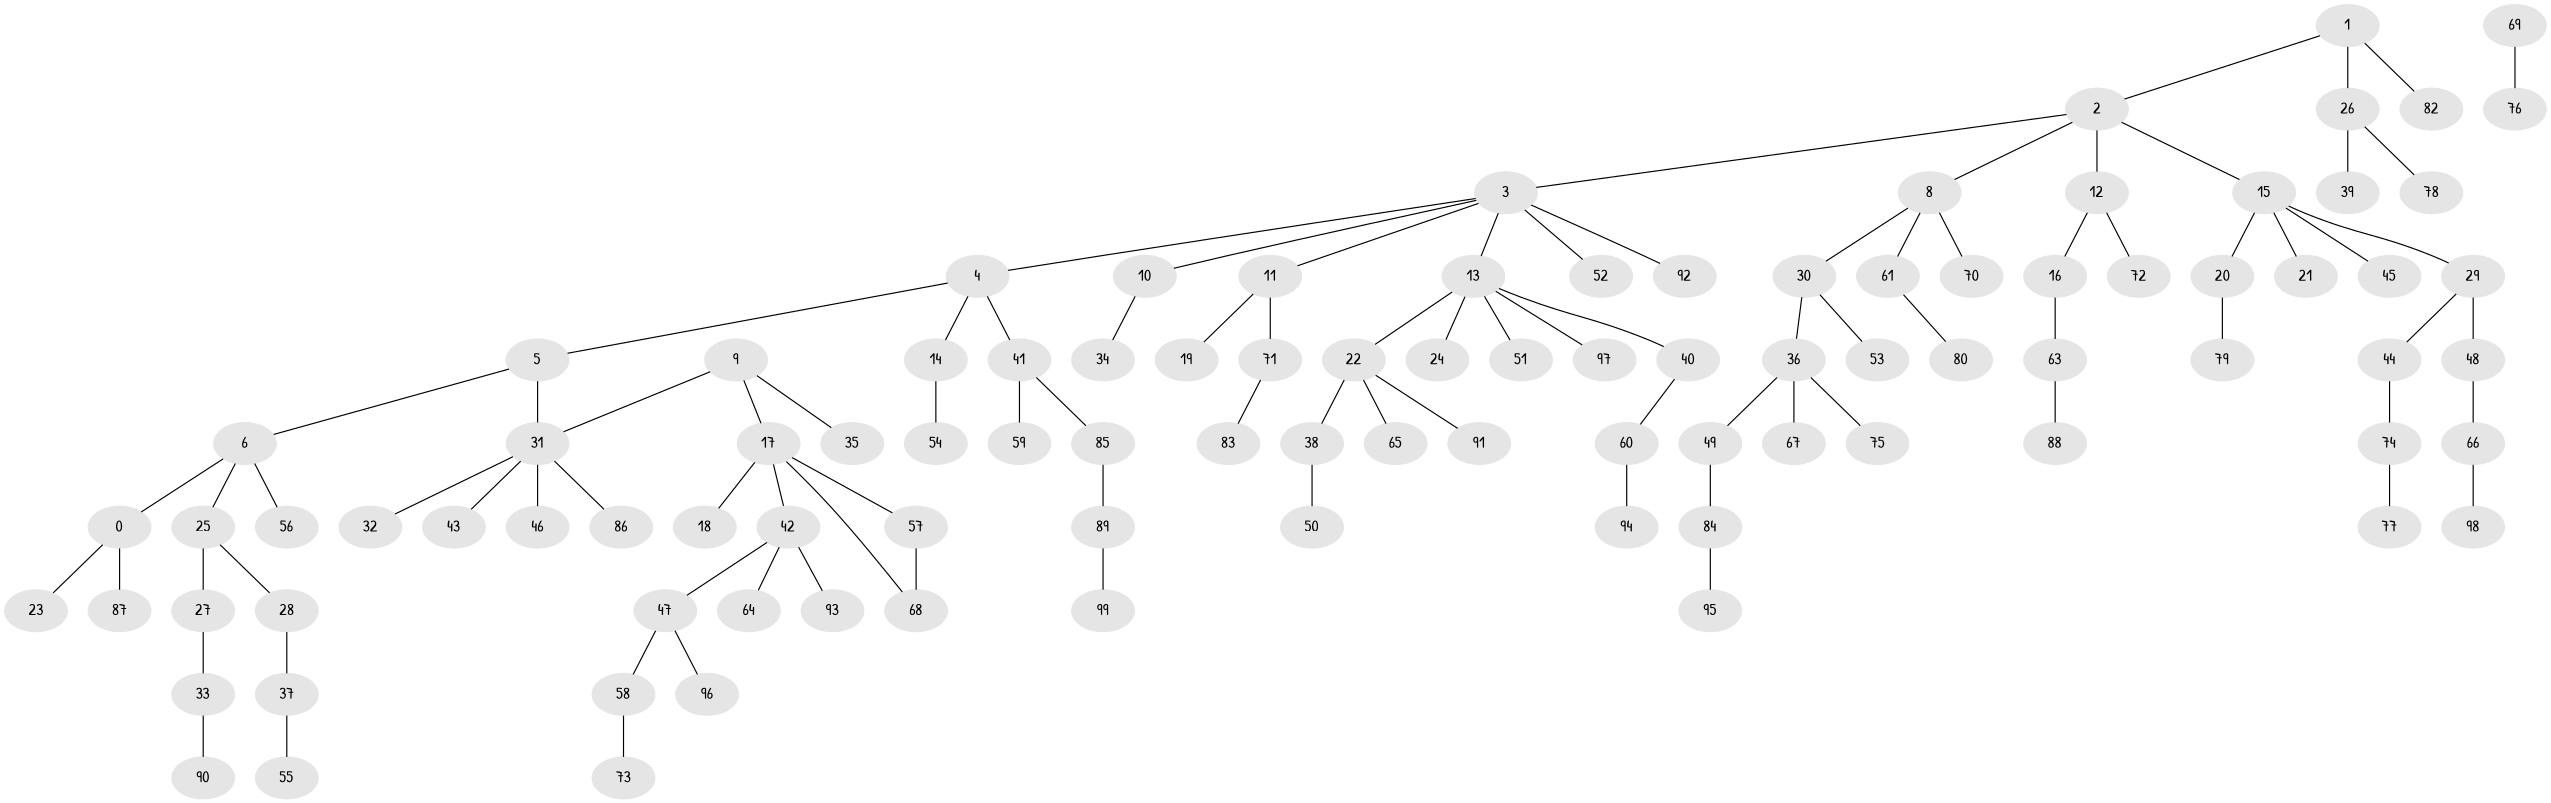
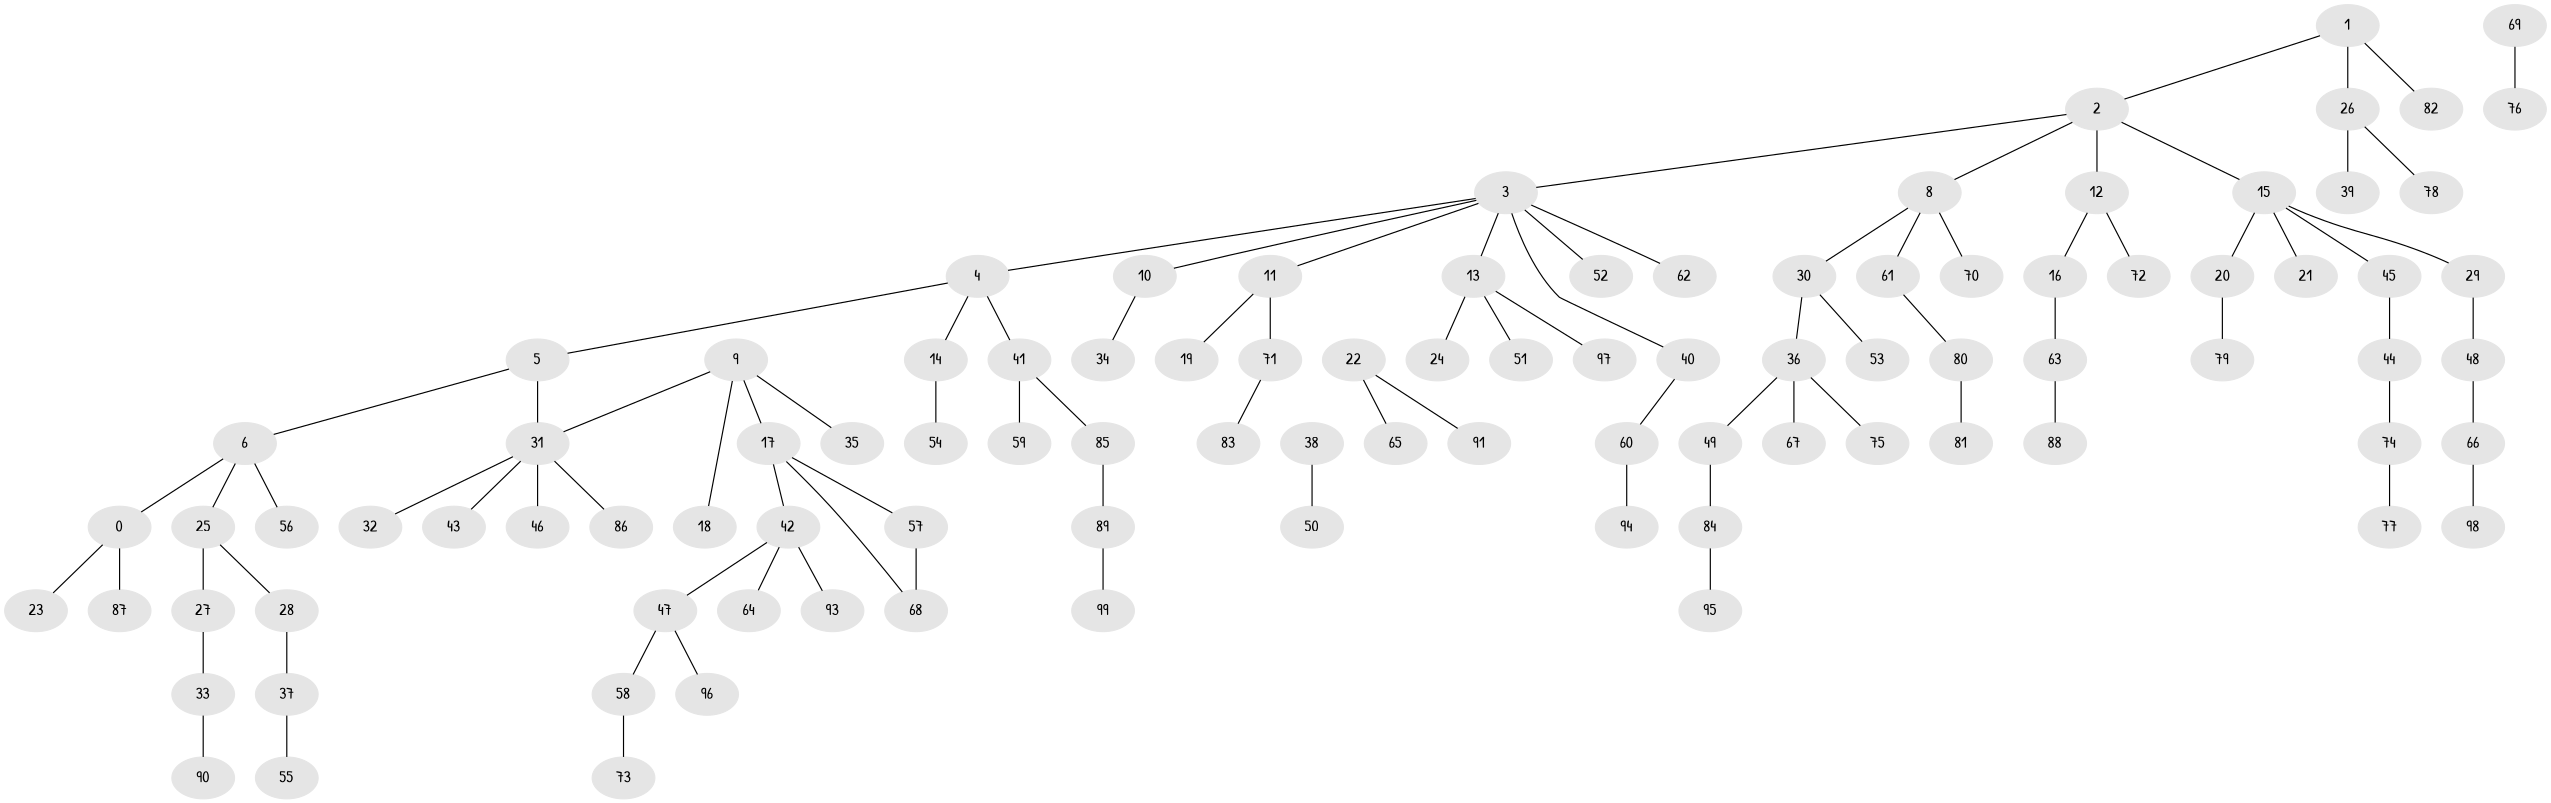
node "92": label "92" -> "62"
edge "13" -- "40": now "3" -- "40"
edge "13" -- "22": removed
edge "29" -- "44": now "45" -- "44"
edge "22" -- "38": removed
node "81": added
edge "17" -- "18": now "9" -- "18"
